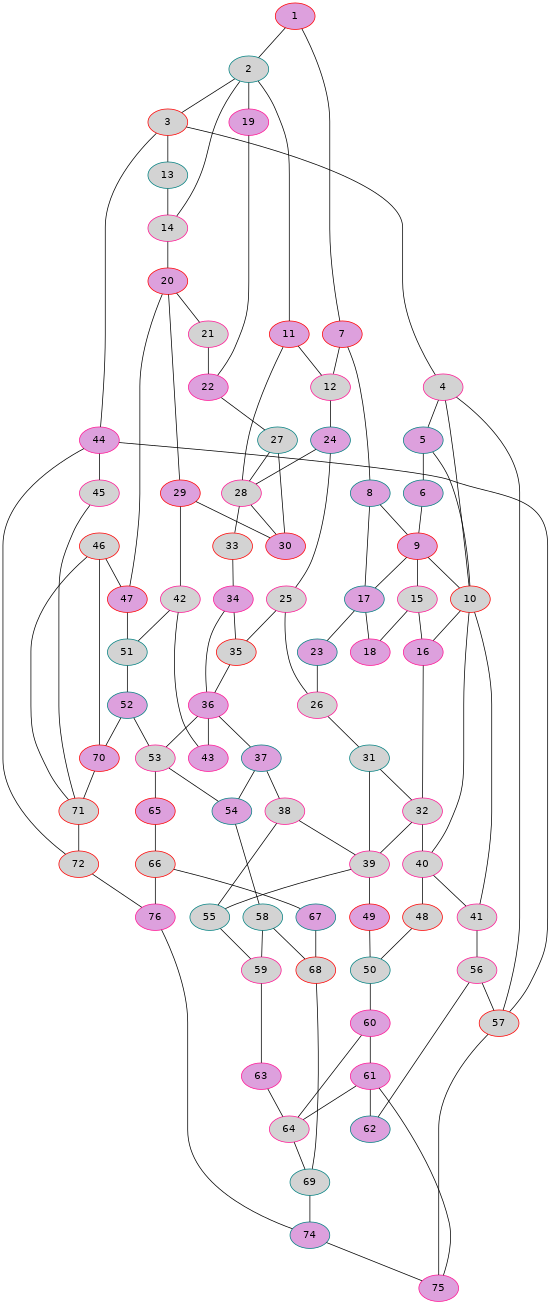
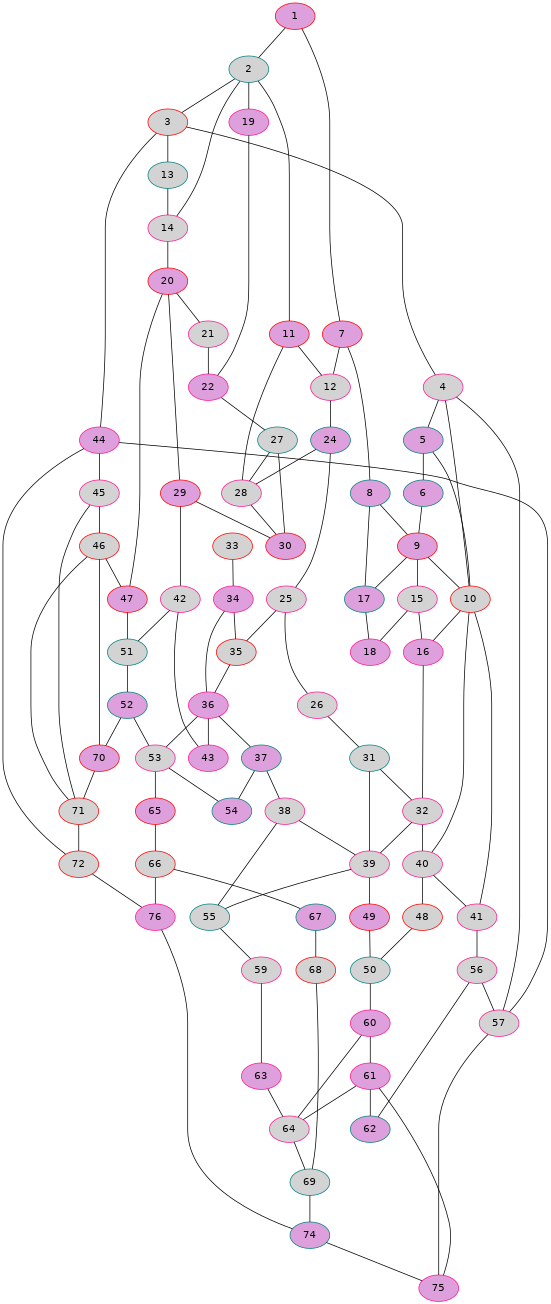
edge "28" -- "33": removed
edge "45" -- "46": added
node "23": removed
node "58": removed
node "57": color red -> deeppink
